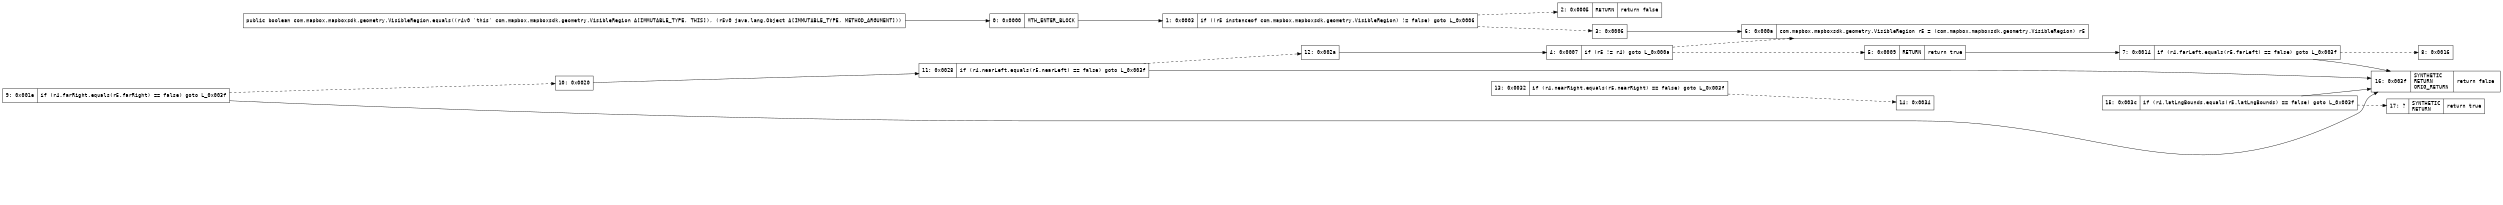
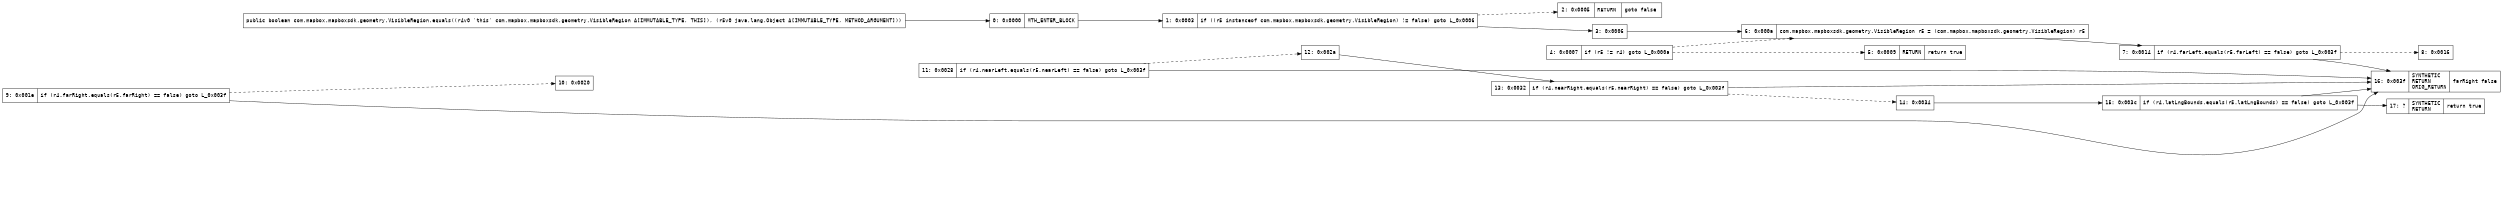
node "2: 0x0005": text "return false" -> "goto false"
edge "1: 0x0003" -> "3: 0x0006": style dashed -> solid
edge "12: 0x002a" -> "4: 0x0007": now "12: 0x002a" -> "13: 0x0032"
edge "5: 0x0009" -> "7: 0x0014": now "6: 0x000a" -> "7: 0x0014"
edge "10: 0x0020" -> "11: 0x0028": removed
node "16: 0x003f": text "return false" -> "farRight false"
edge "13: 0x0032" -> "16: 0x003f": added
edge "14: 0x0034" -> "15: 0x003c": added
edge "15: 0x003c" -> "17: ?": style dashed -> solid
